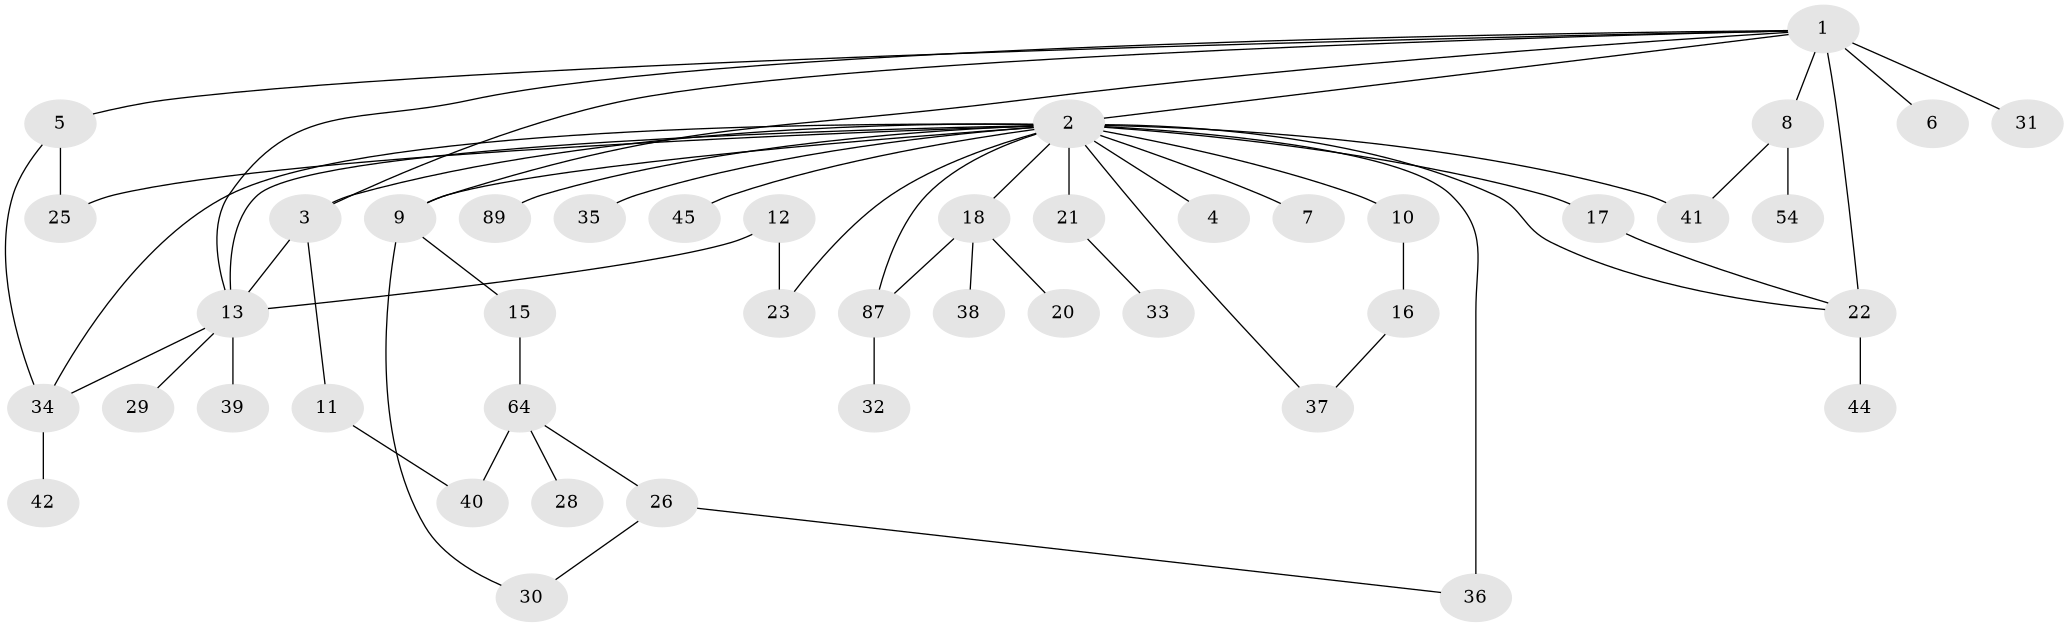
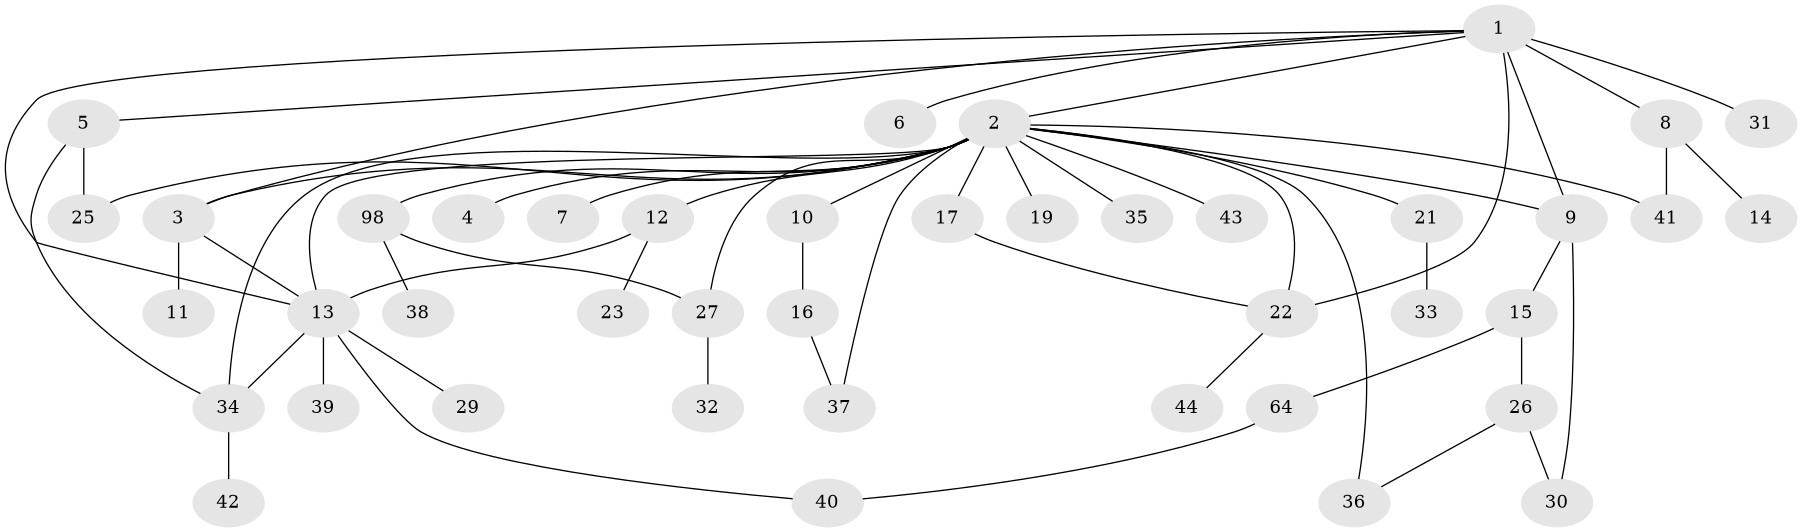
edge "2" -- "23": now "2" -- "12"
node "89": label "89" -> "19"
node "45": label "45" -> "43"
node "18": label "18" -> "98"
node "54": label "54" -> "14"
node "87": label "87" -> "27"
node "20": removed
edge "64" -- "26": now "15" -- "26"
edge "11" -- "40": now "13" -- "40"
node "28": removed
